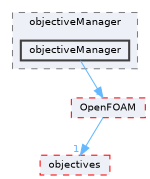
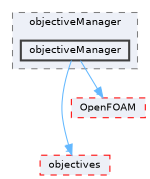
edge "OpenFOAM" -> "objectives": now "objectiveManager" -> "objectives"
